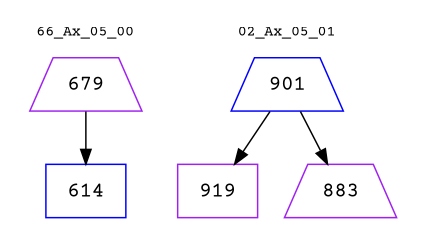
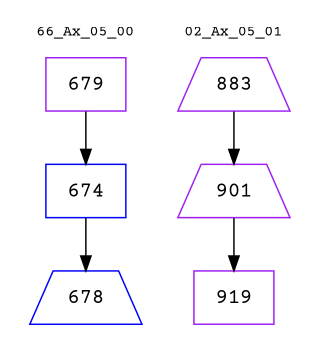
node "679": shape trapezium -> box
node "901": color blue -> purple
edge "901" -> "883": reversed
node "614": label "614" -> "674"
node "678": added
